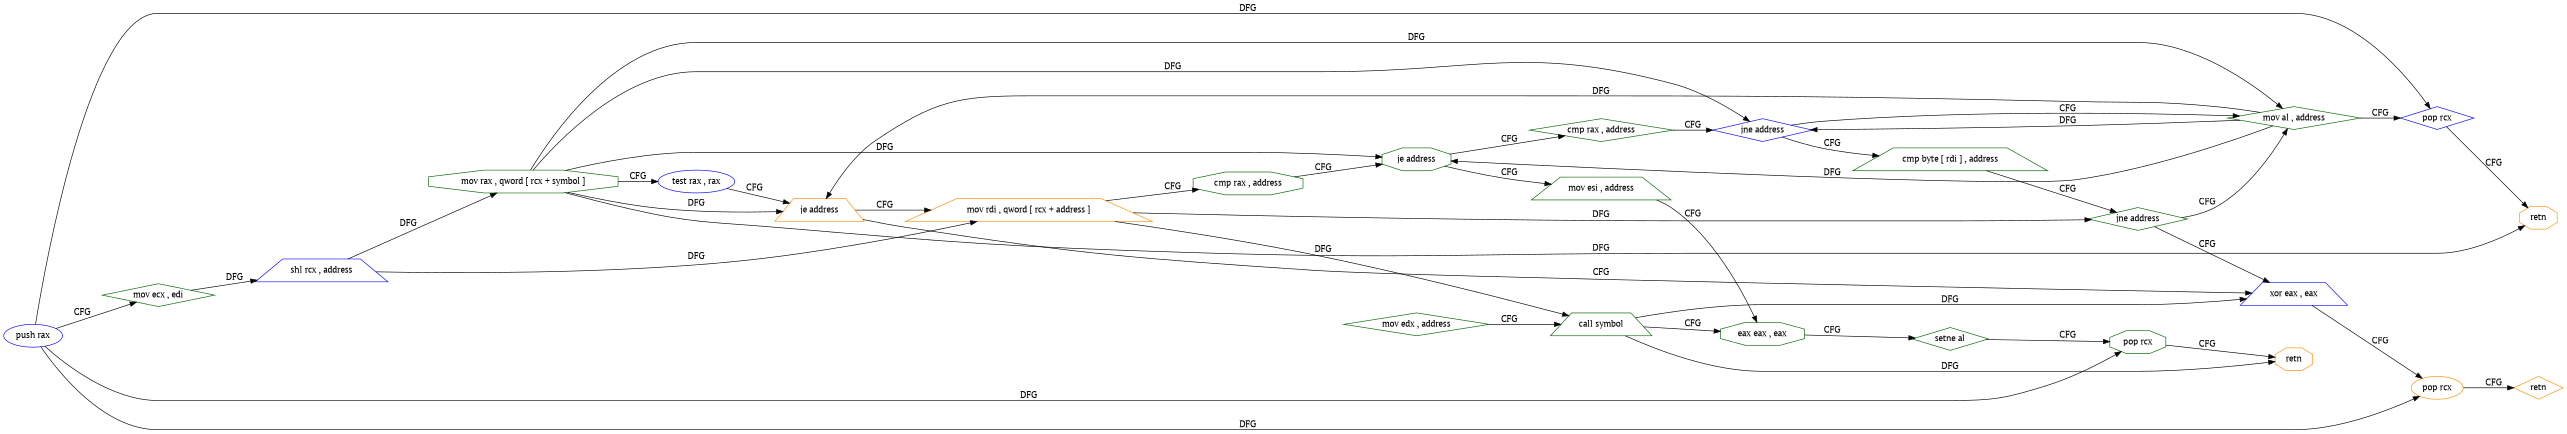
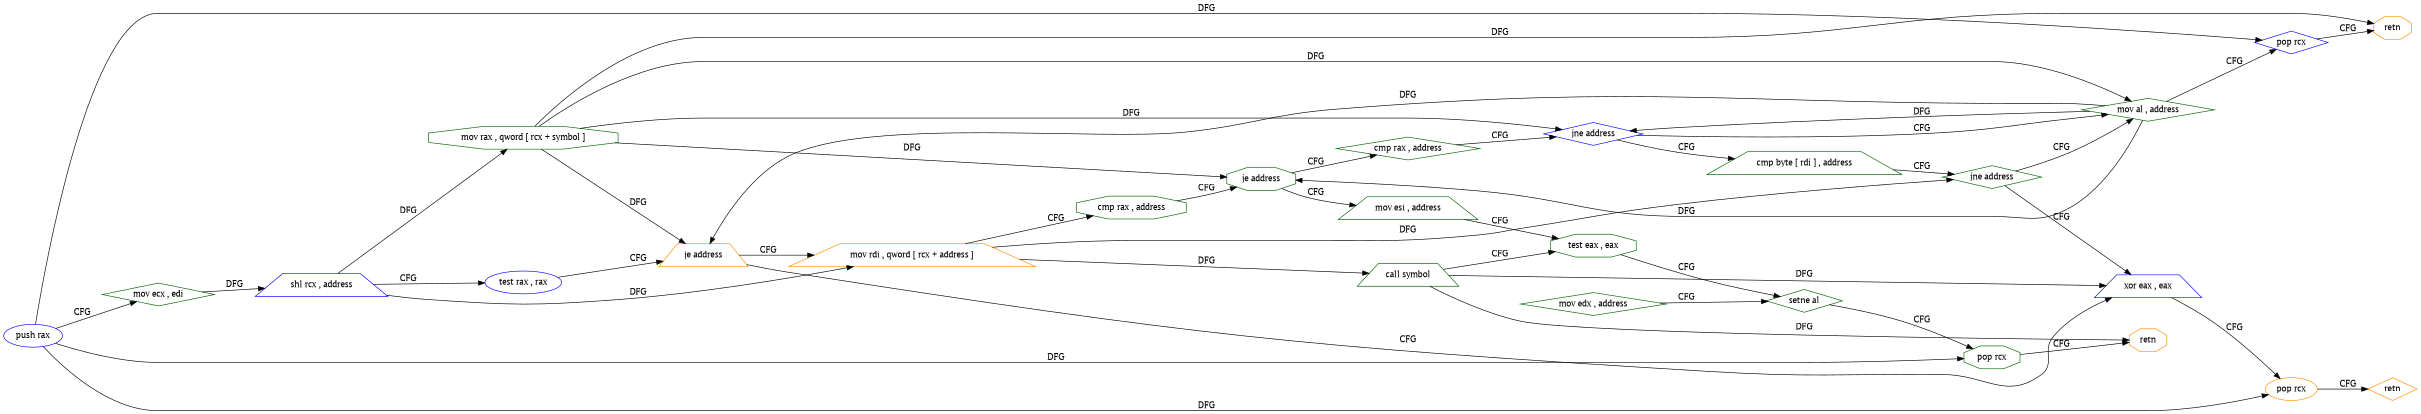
edge "mov rax , qword [ rcx + symbol ]" -> "test rax , rax": now "shl rcx , address" -> "test rax , rax"
edge "mov edx , address" -> "call symbol": now "mov edx , address" -> "setne al"
node "eax eax , eax": label "eax eax , eax" -> "test eax , eax"
